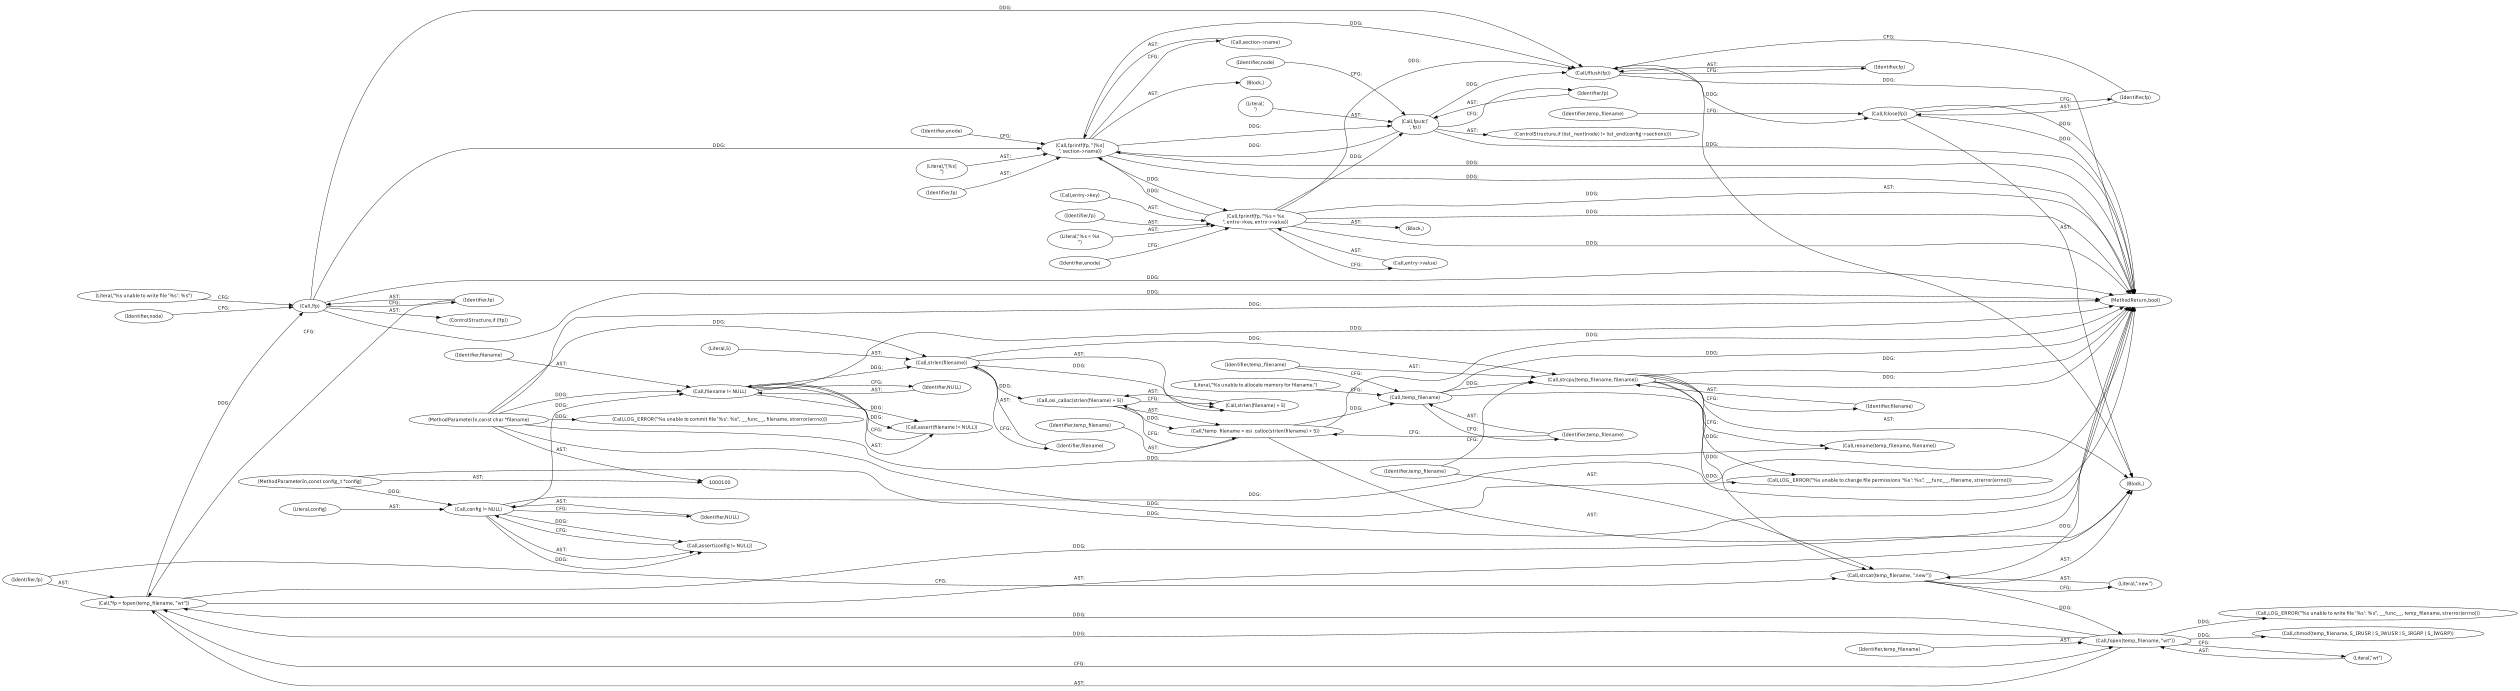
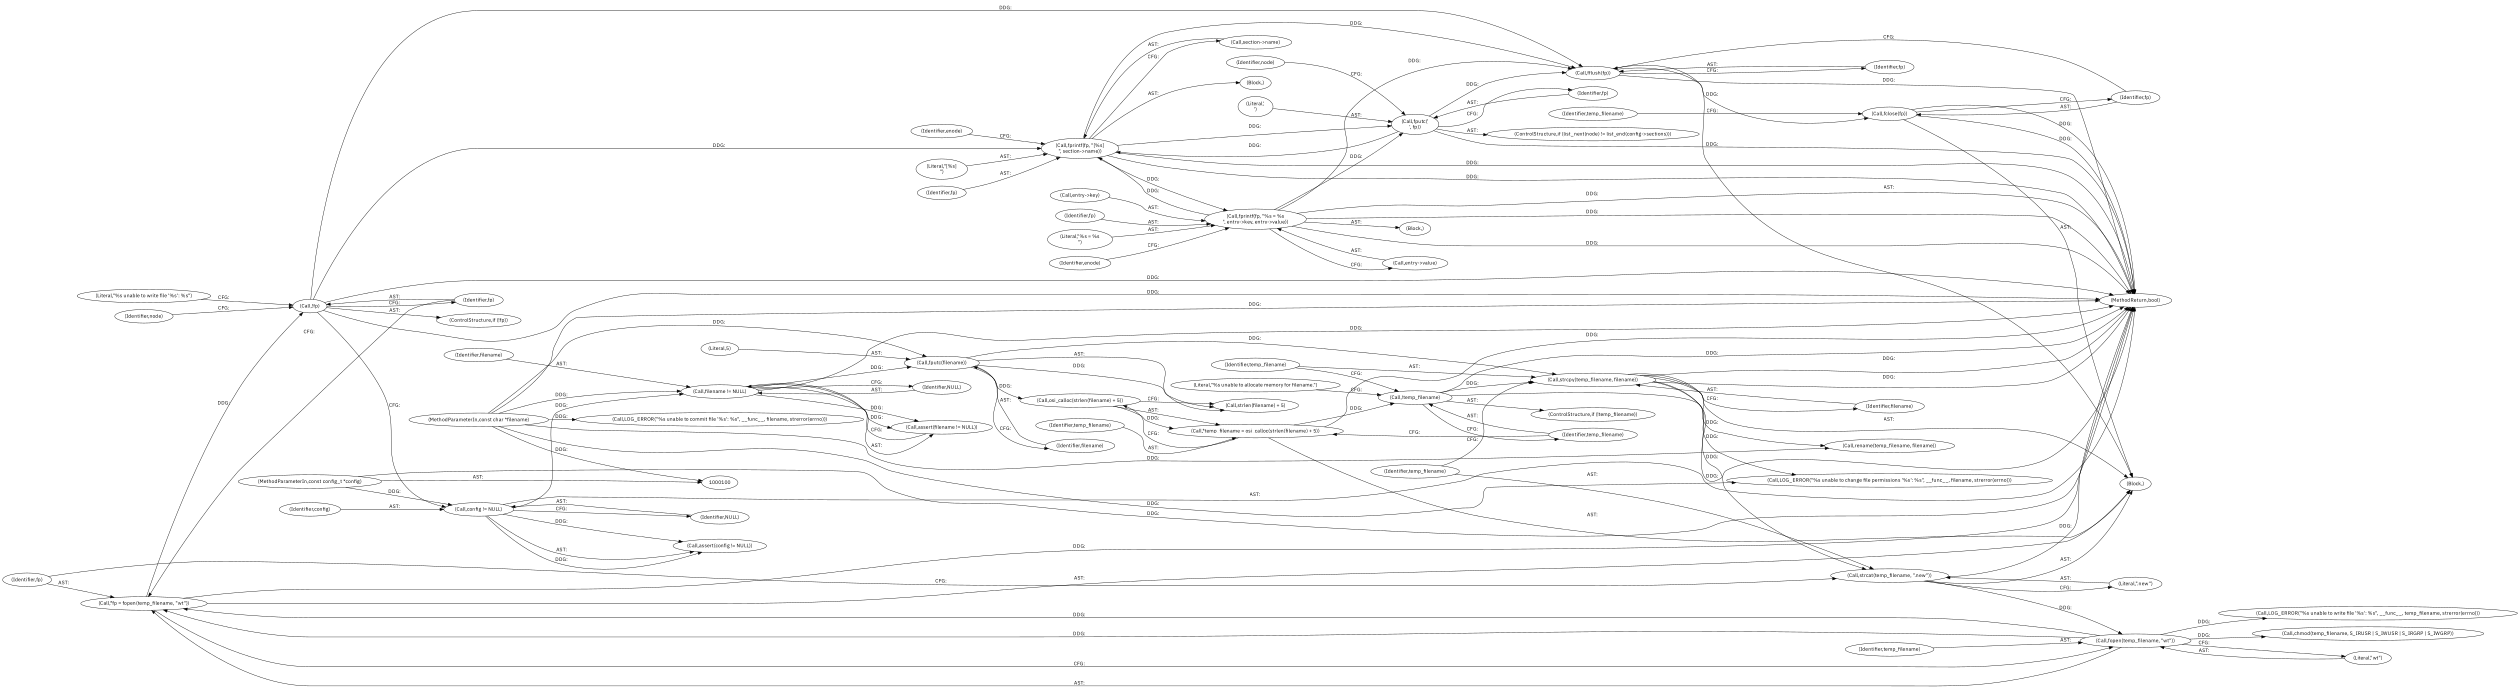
node "(Call,strlen(filename))": label "(Call,strlen(filename))" -> "(Call,fputc(filename))"
edge "(Call,strlen(filename) + 5)" -> "(Call,osi_calloc(strlen(filename) + 5))": removed, label "AST:"
node "(ControlStructure,if (!temp_filename))": added
edge "(Call,strcpy(temp_filename, filename))" -> "(Call,rename(temp_filename, filename))": label "CFG: " -> "DDG: "
edge "(MethodParameterIn,const char *filename)" -> "1000100": label "AST: " -> "DDG: "
edge "(Call,config != NULL)" -> "(MethodReturn,bool)": label "DDG: " -> "AST: "
node "(Literal,config)": label "(Literal,config)" -> "(Identifier,config)"
edge "(Call,assert(config != NULL))" -> "(Call,config != NULL)": now "(Call,!fp)" -> "(Call,config != NULL)"
